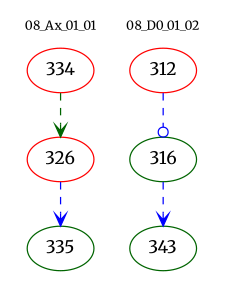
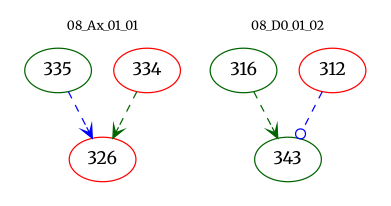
edge "312" -> "316": now "312" -> "343"
edge "326" -> "335": reversed
edge "316" -> "343": color blue -> darkgreen
